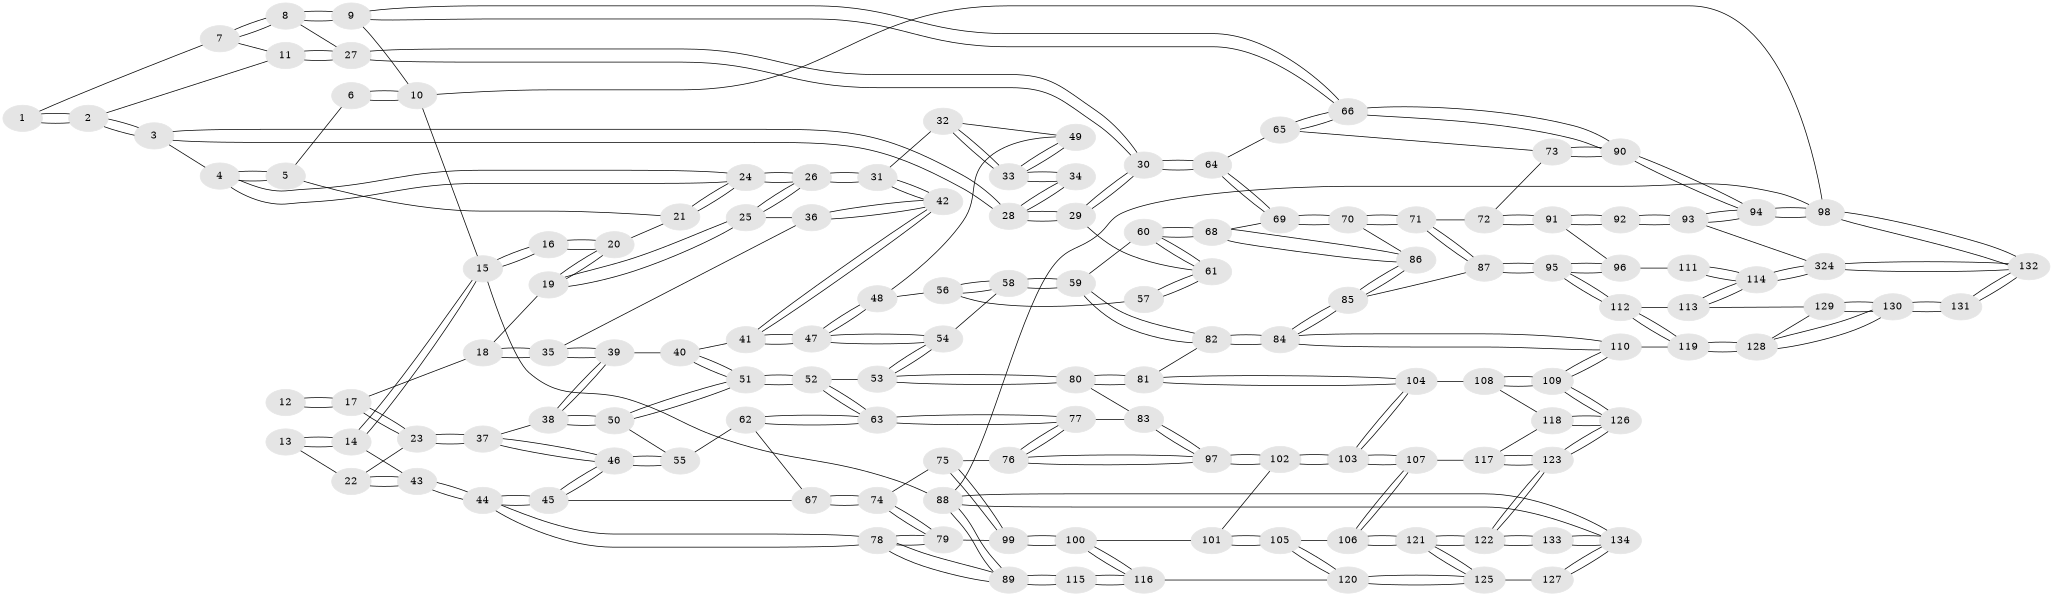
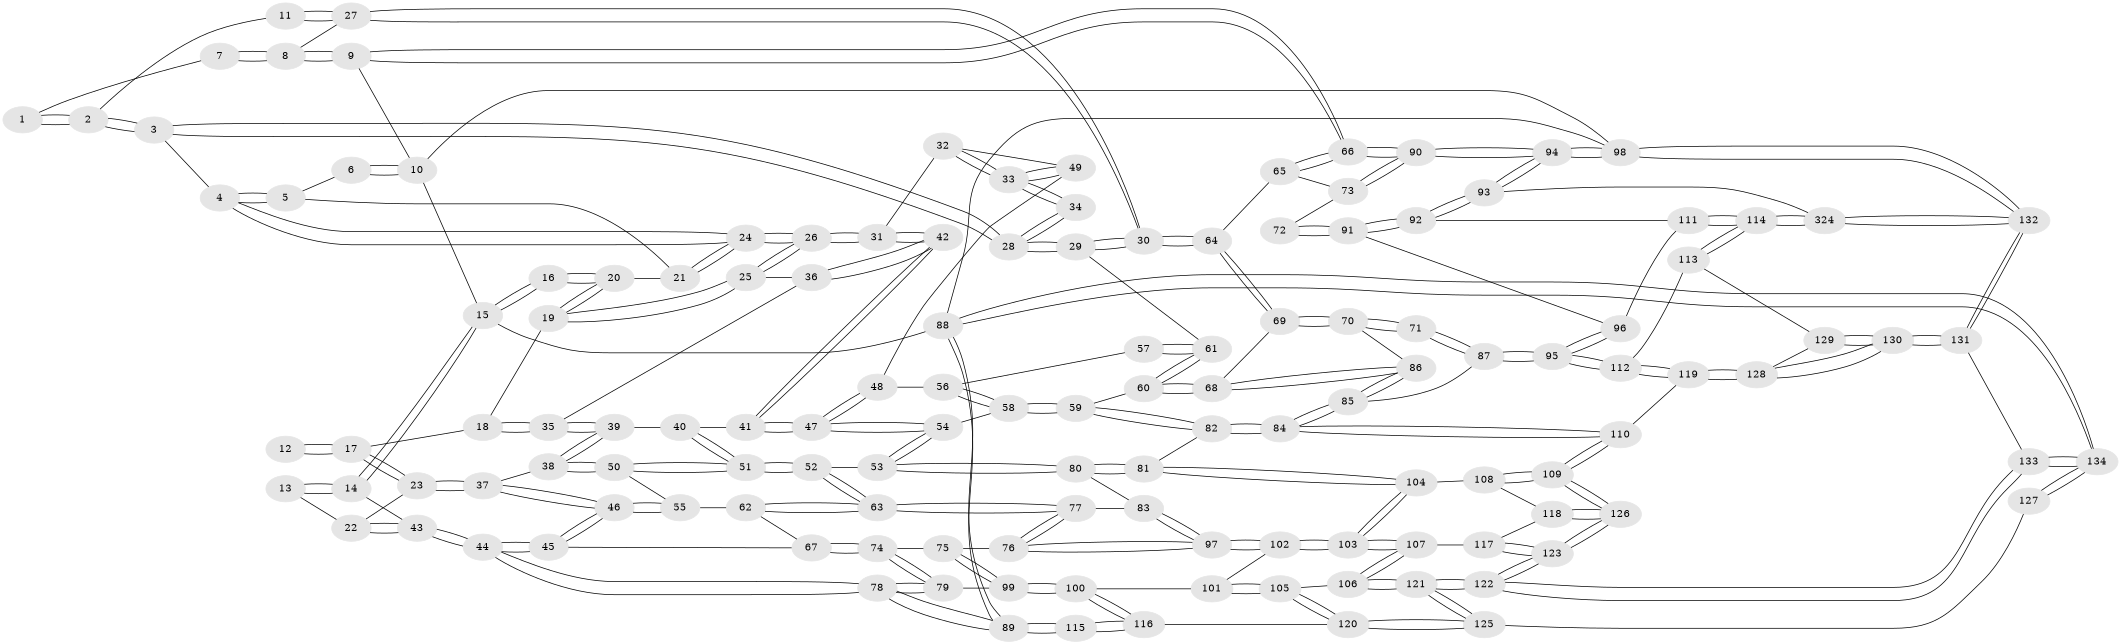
edge "7" -- "11": removed
edge "71" -- "72": removed
edge "92" -- "111": added
edge "131" -- "133": added
